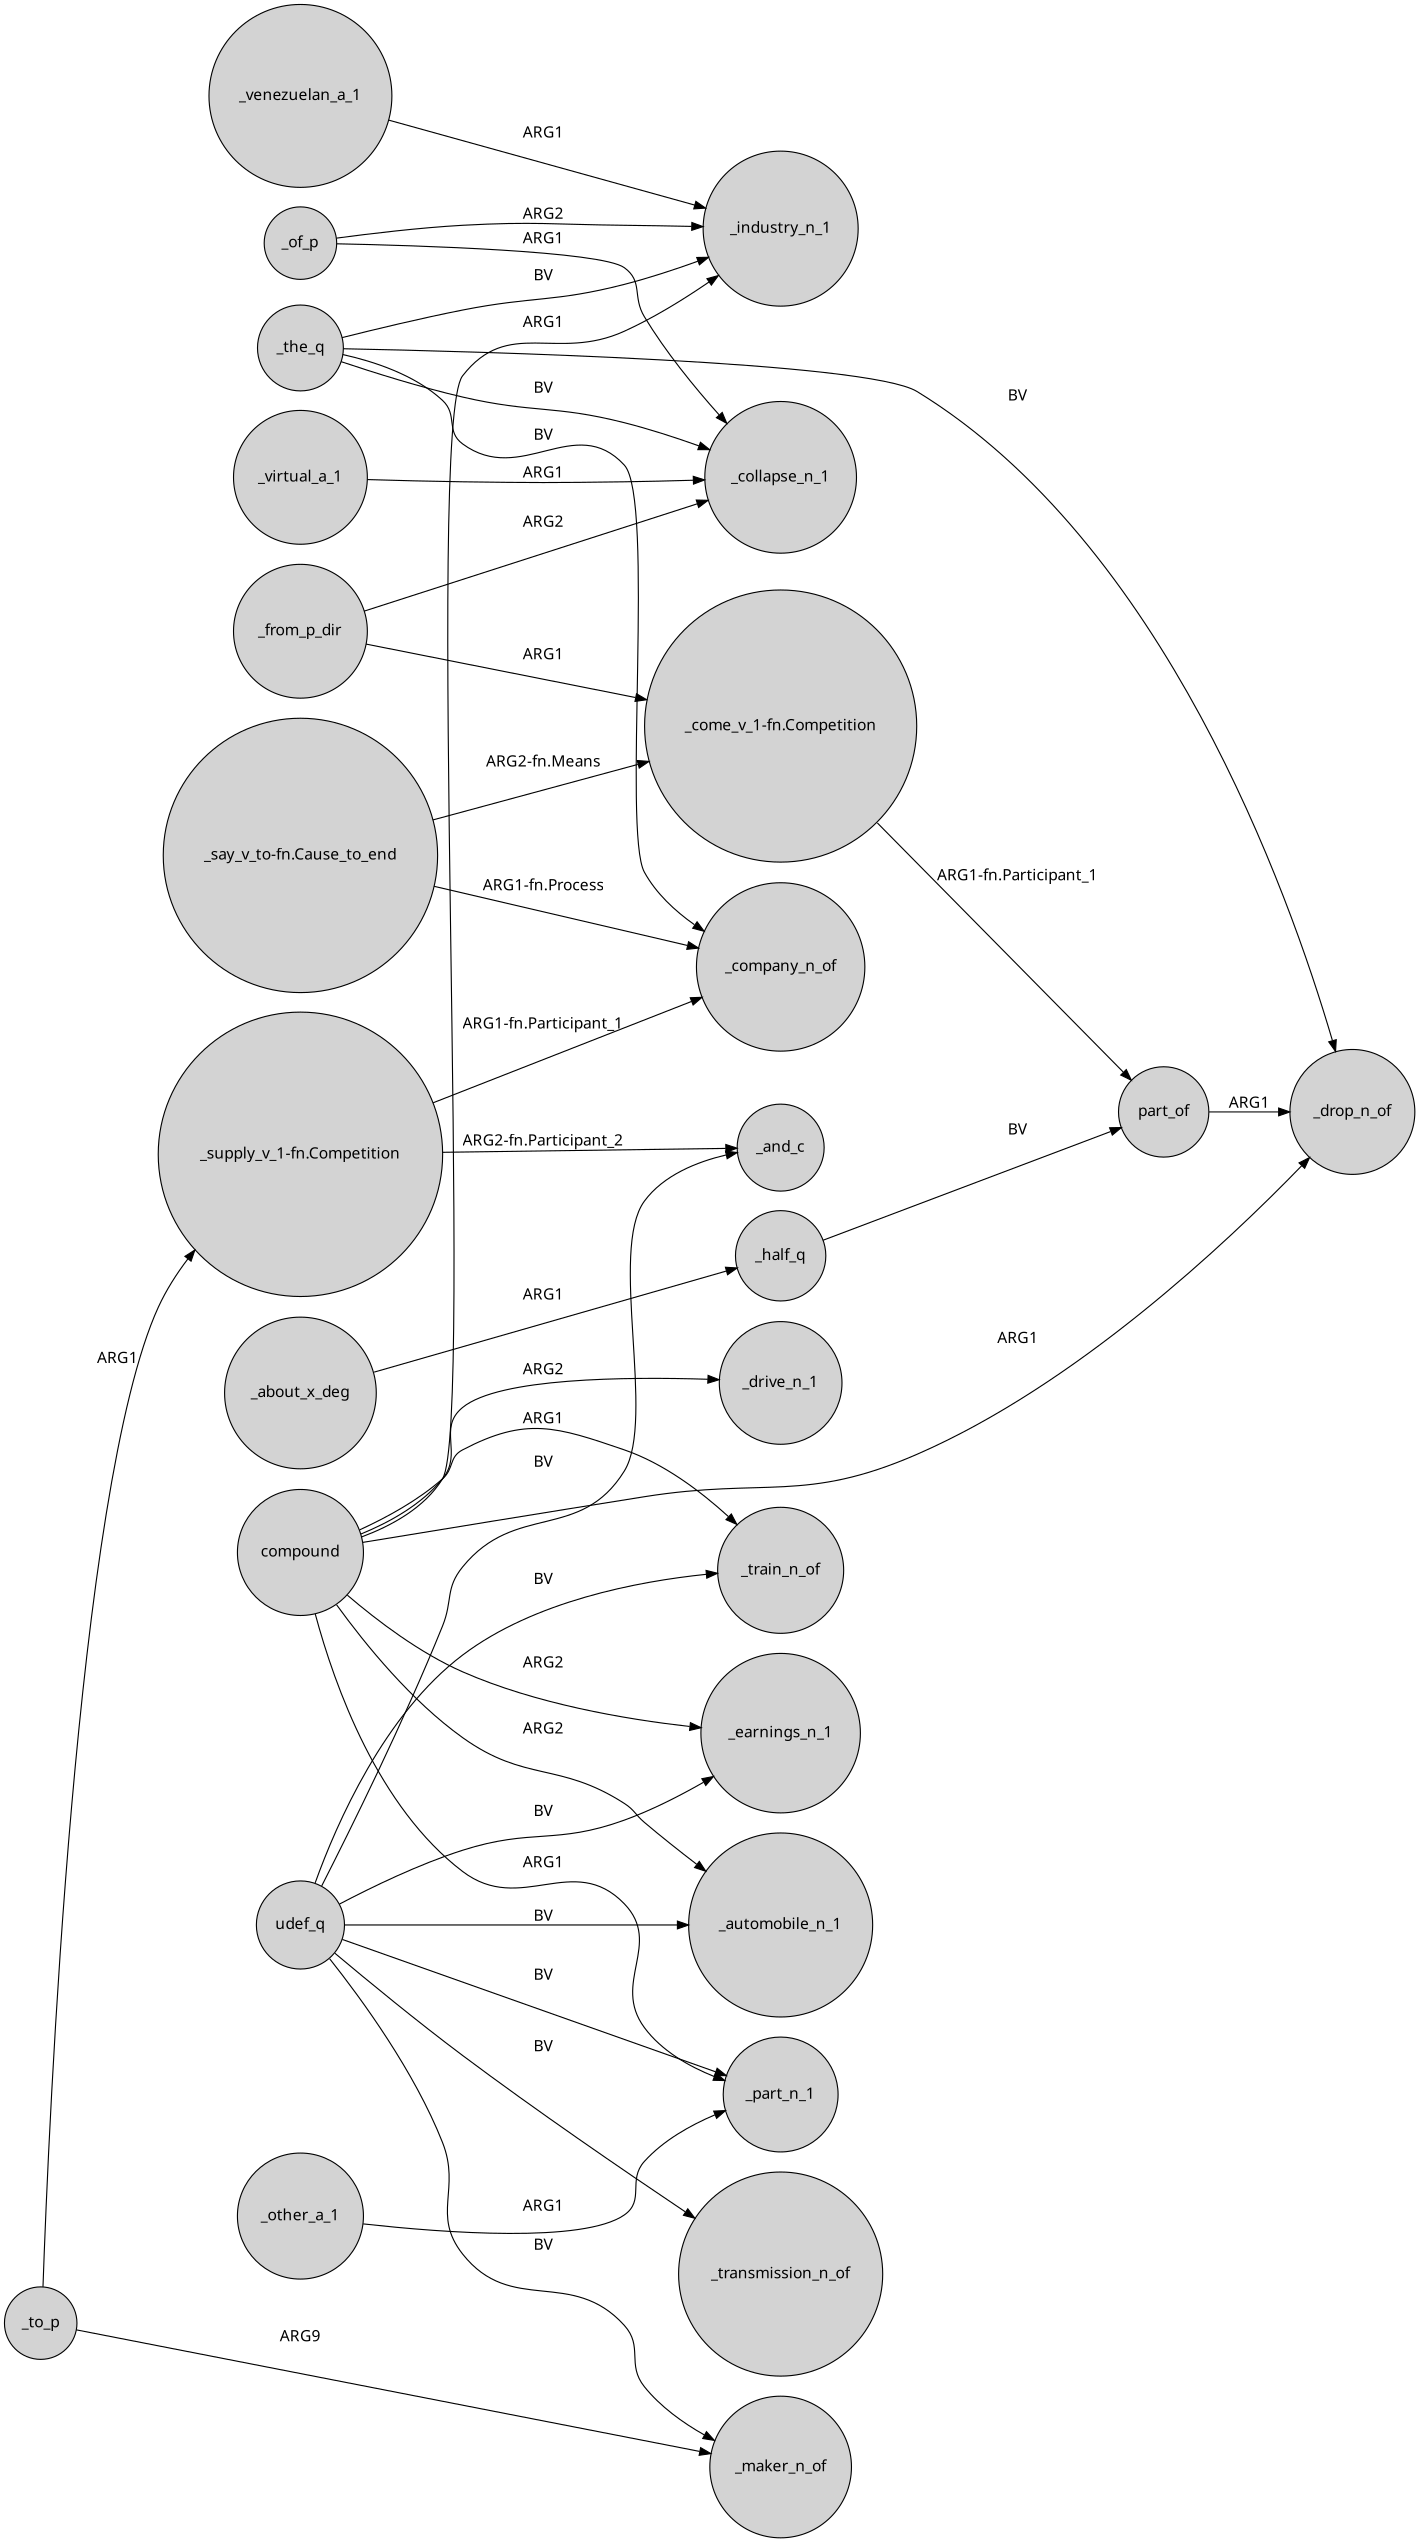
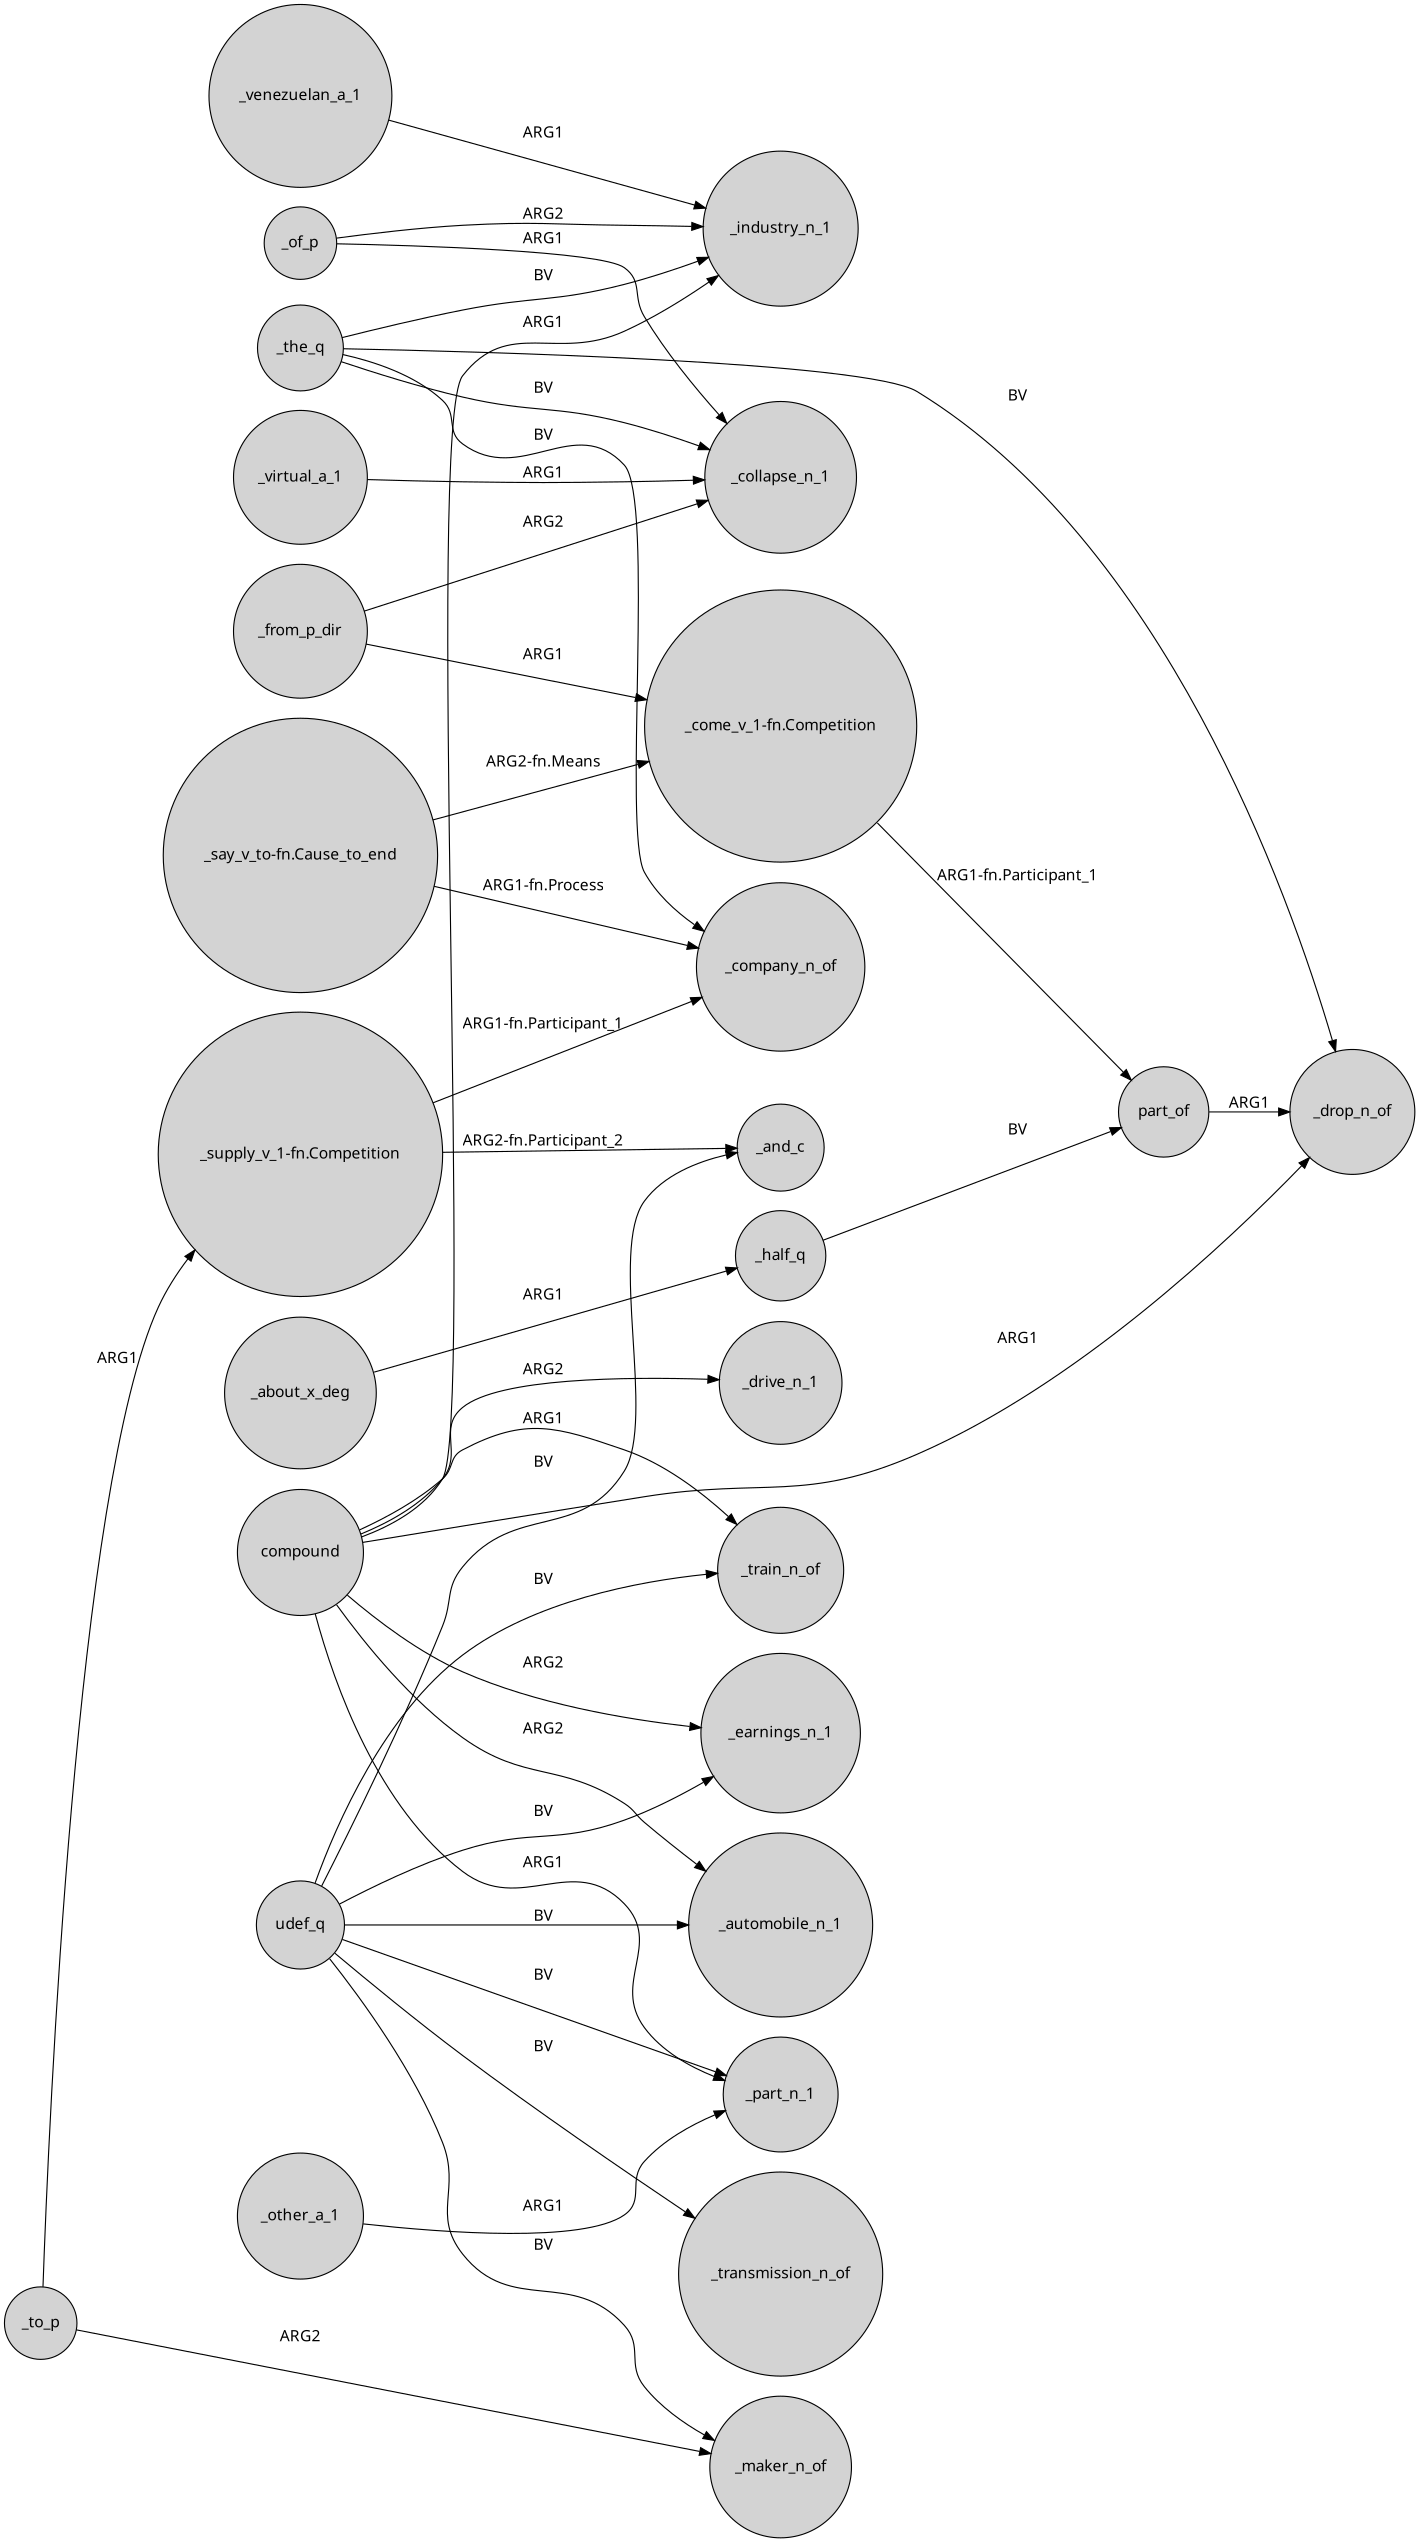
edge "_to_p" -> "_maker_n_of": label "ARG9" -> "ARG2"
